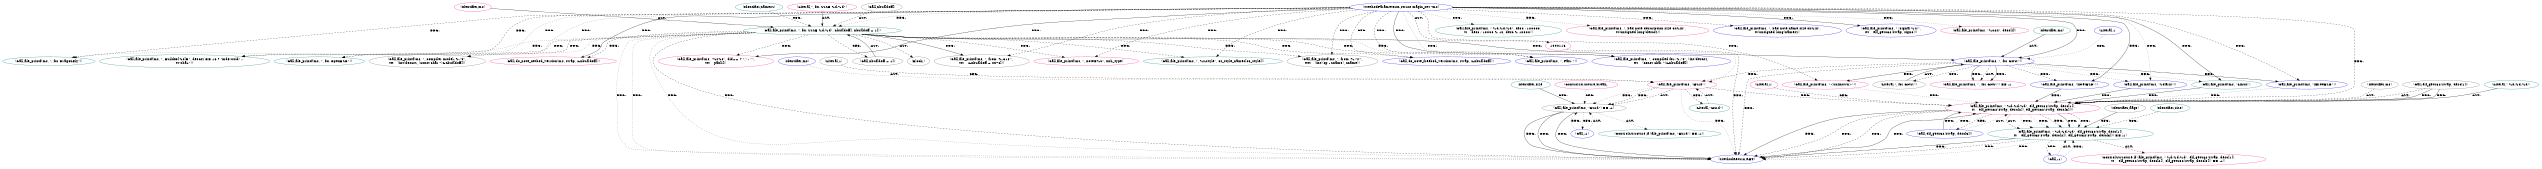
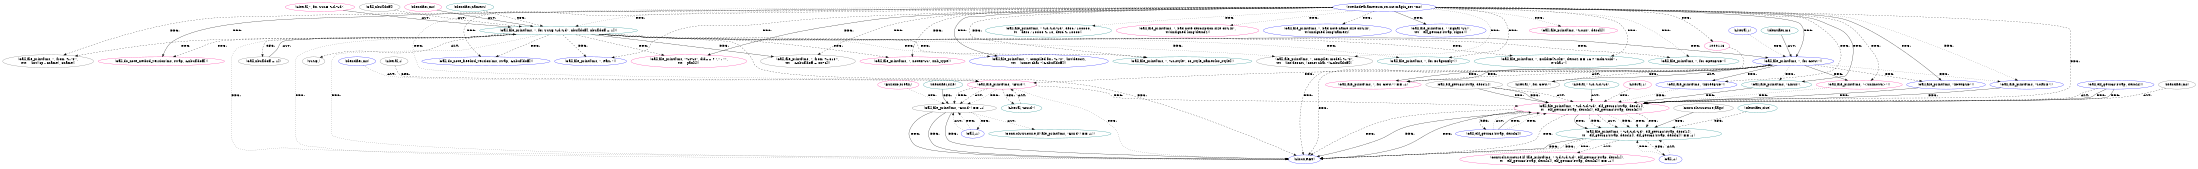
edge "(MethodParameterIn,struct magic_set *ms)" -> "1000116": label "AST: " -> "DDG: "
edge "(MethodParameterIn,struct magic_set *ms)" -> "(Call,do_note_freebsd_version(ms, swap, &nbuf[doff]))": label "CFG: " -> "DDG: "
node "(Block,)": label "(Block,)" -> "(SuSE,)"
node "(ControlStructure,break;)": label "(ControlStructure,break;)" -> "(BuildID,break;)"
node "(Call,elf_getu32(swap, desc[2]))": added
node "(Identifier,flags)": label "(Identifier,flags)" -> "(ControlStructure,flags)"
node "(MethodReturn,RET)": label "(MethodReturn,RET)" -> "(Linux,RET)"
